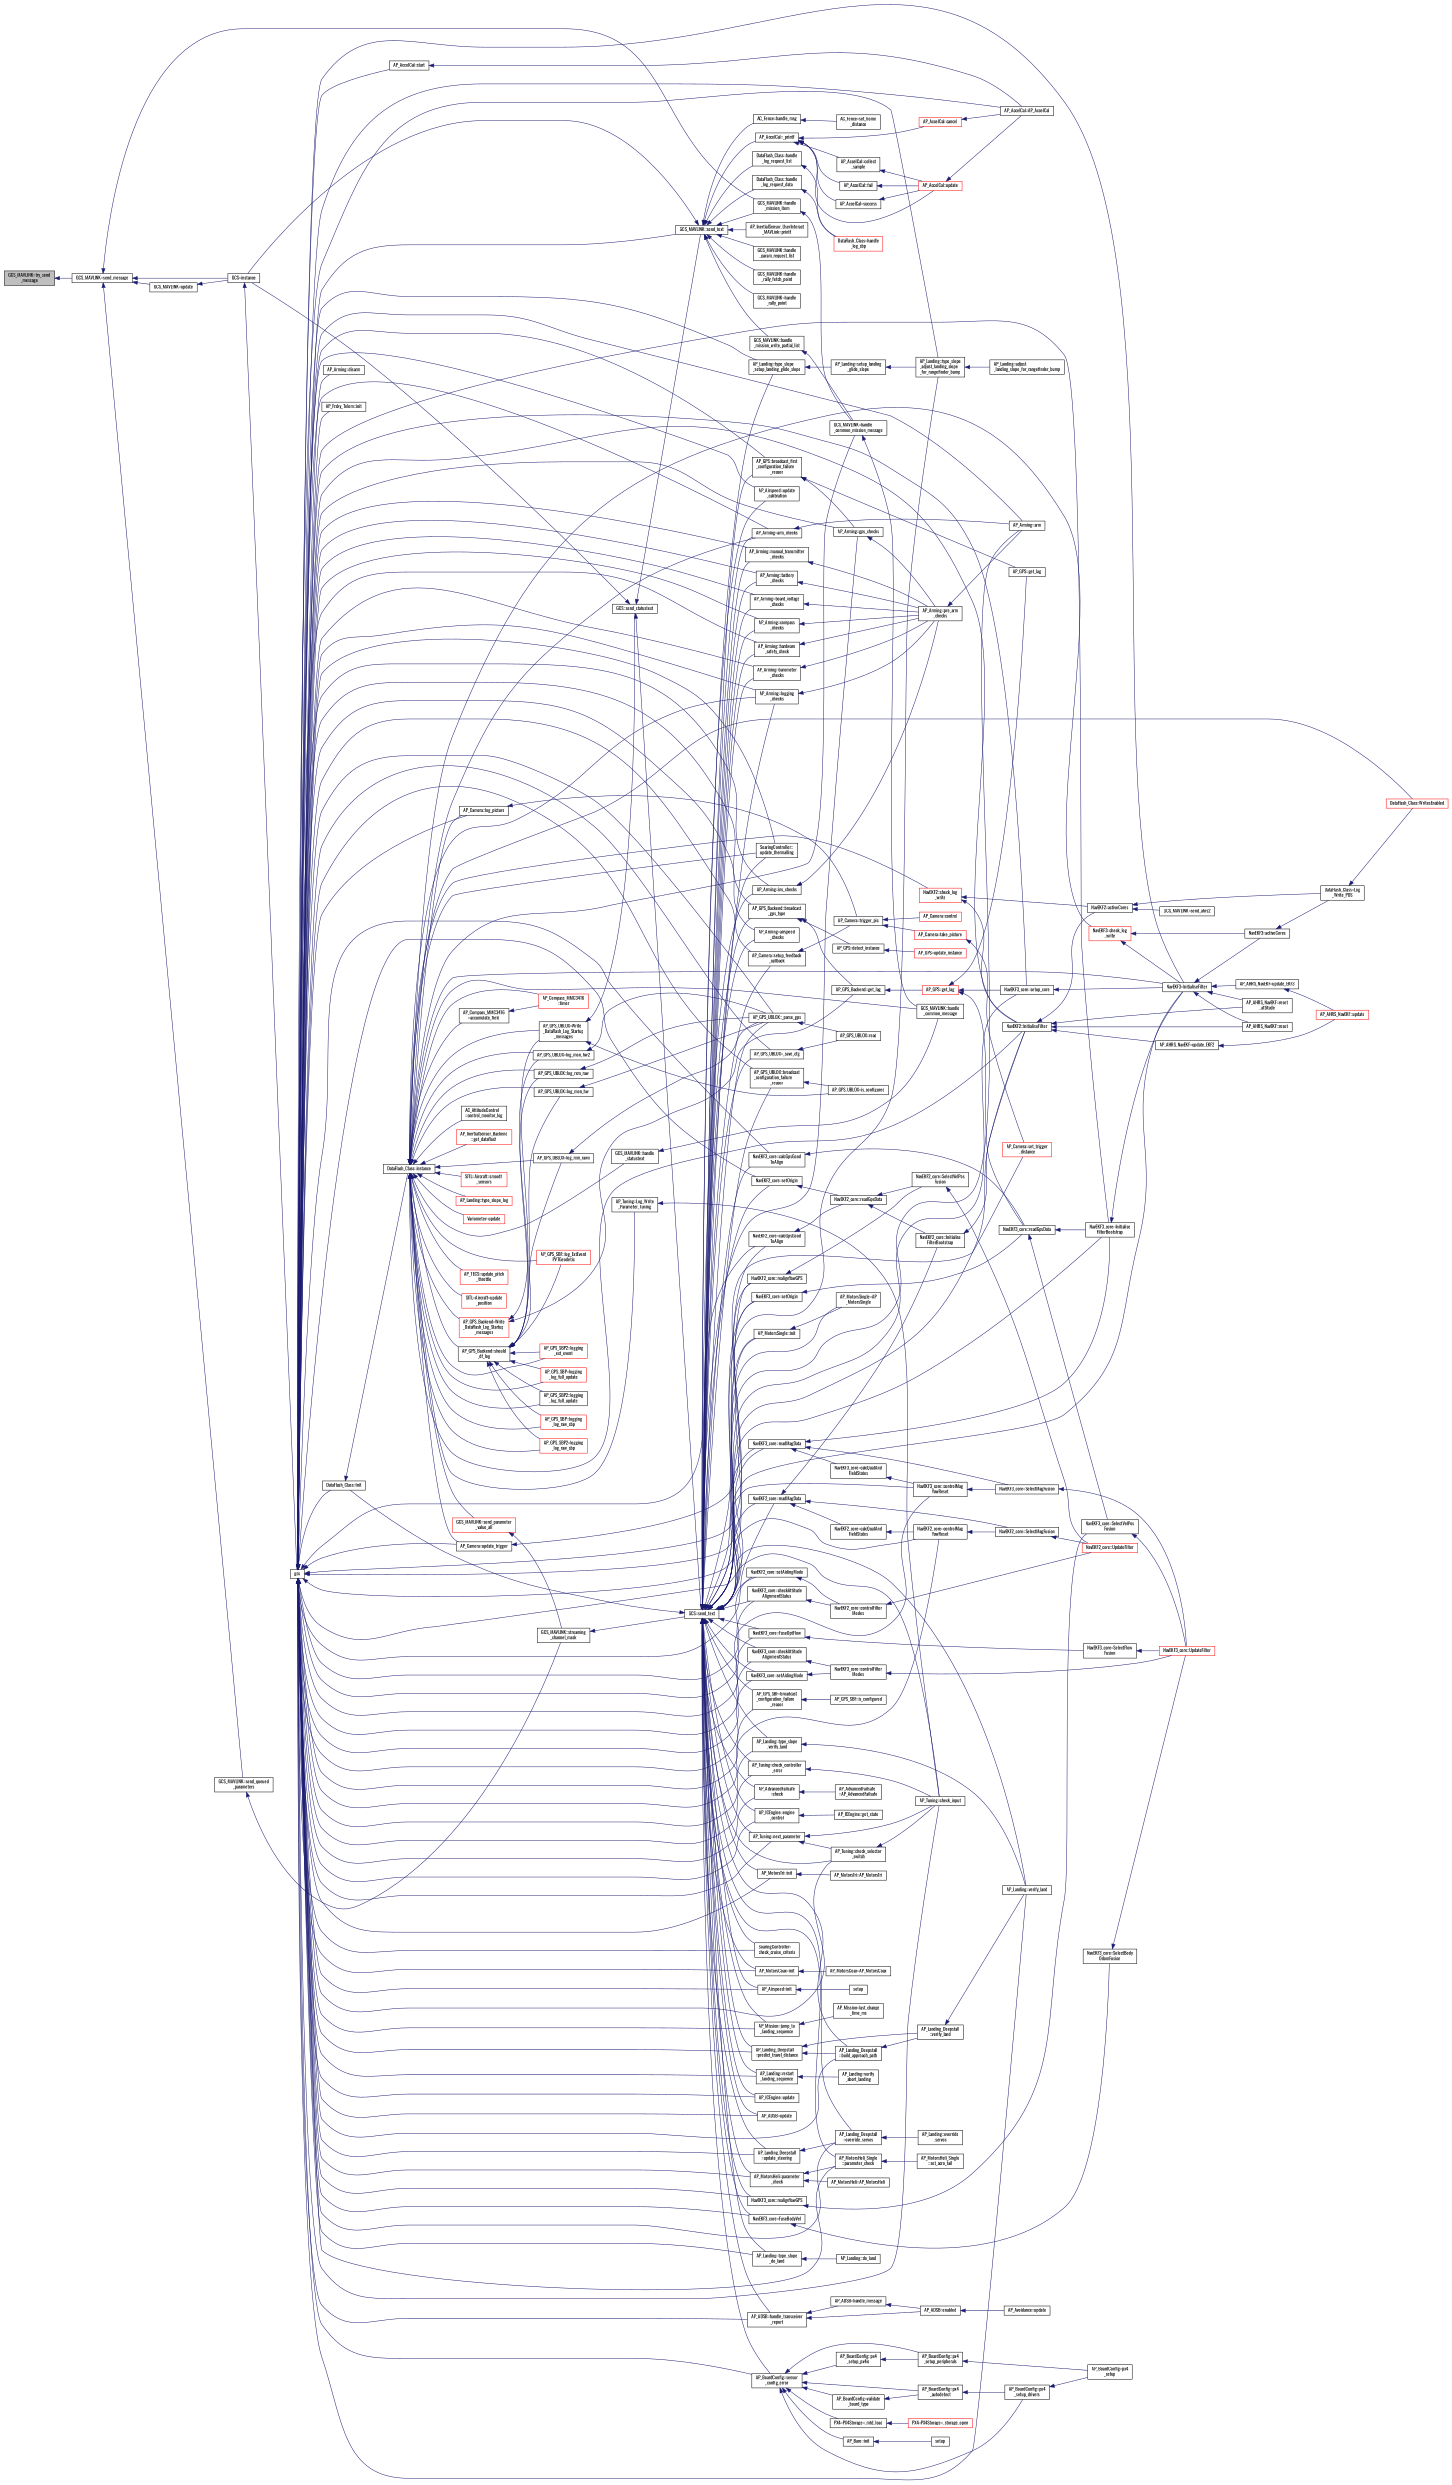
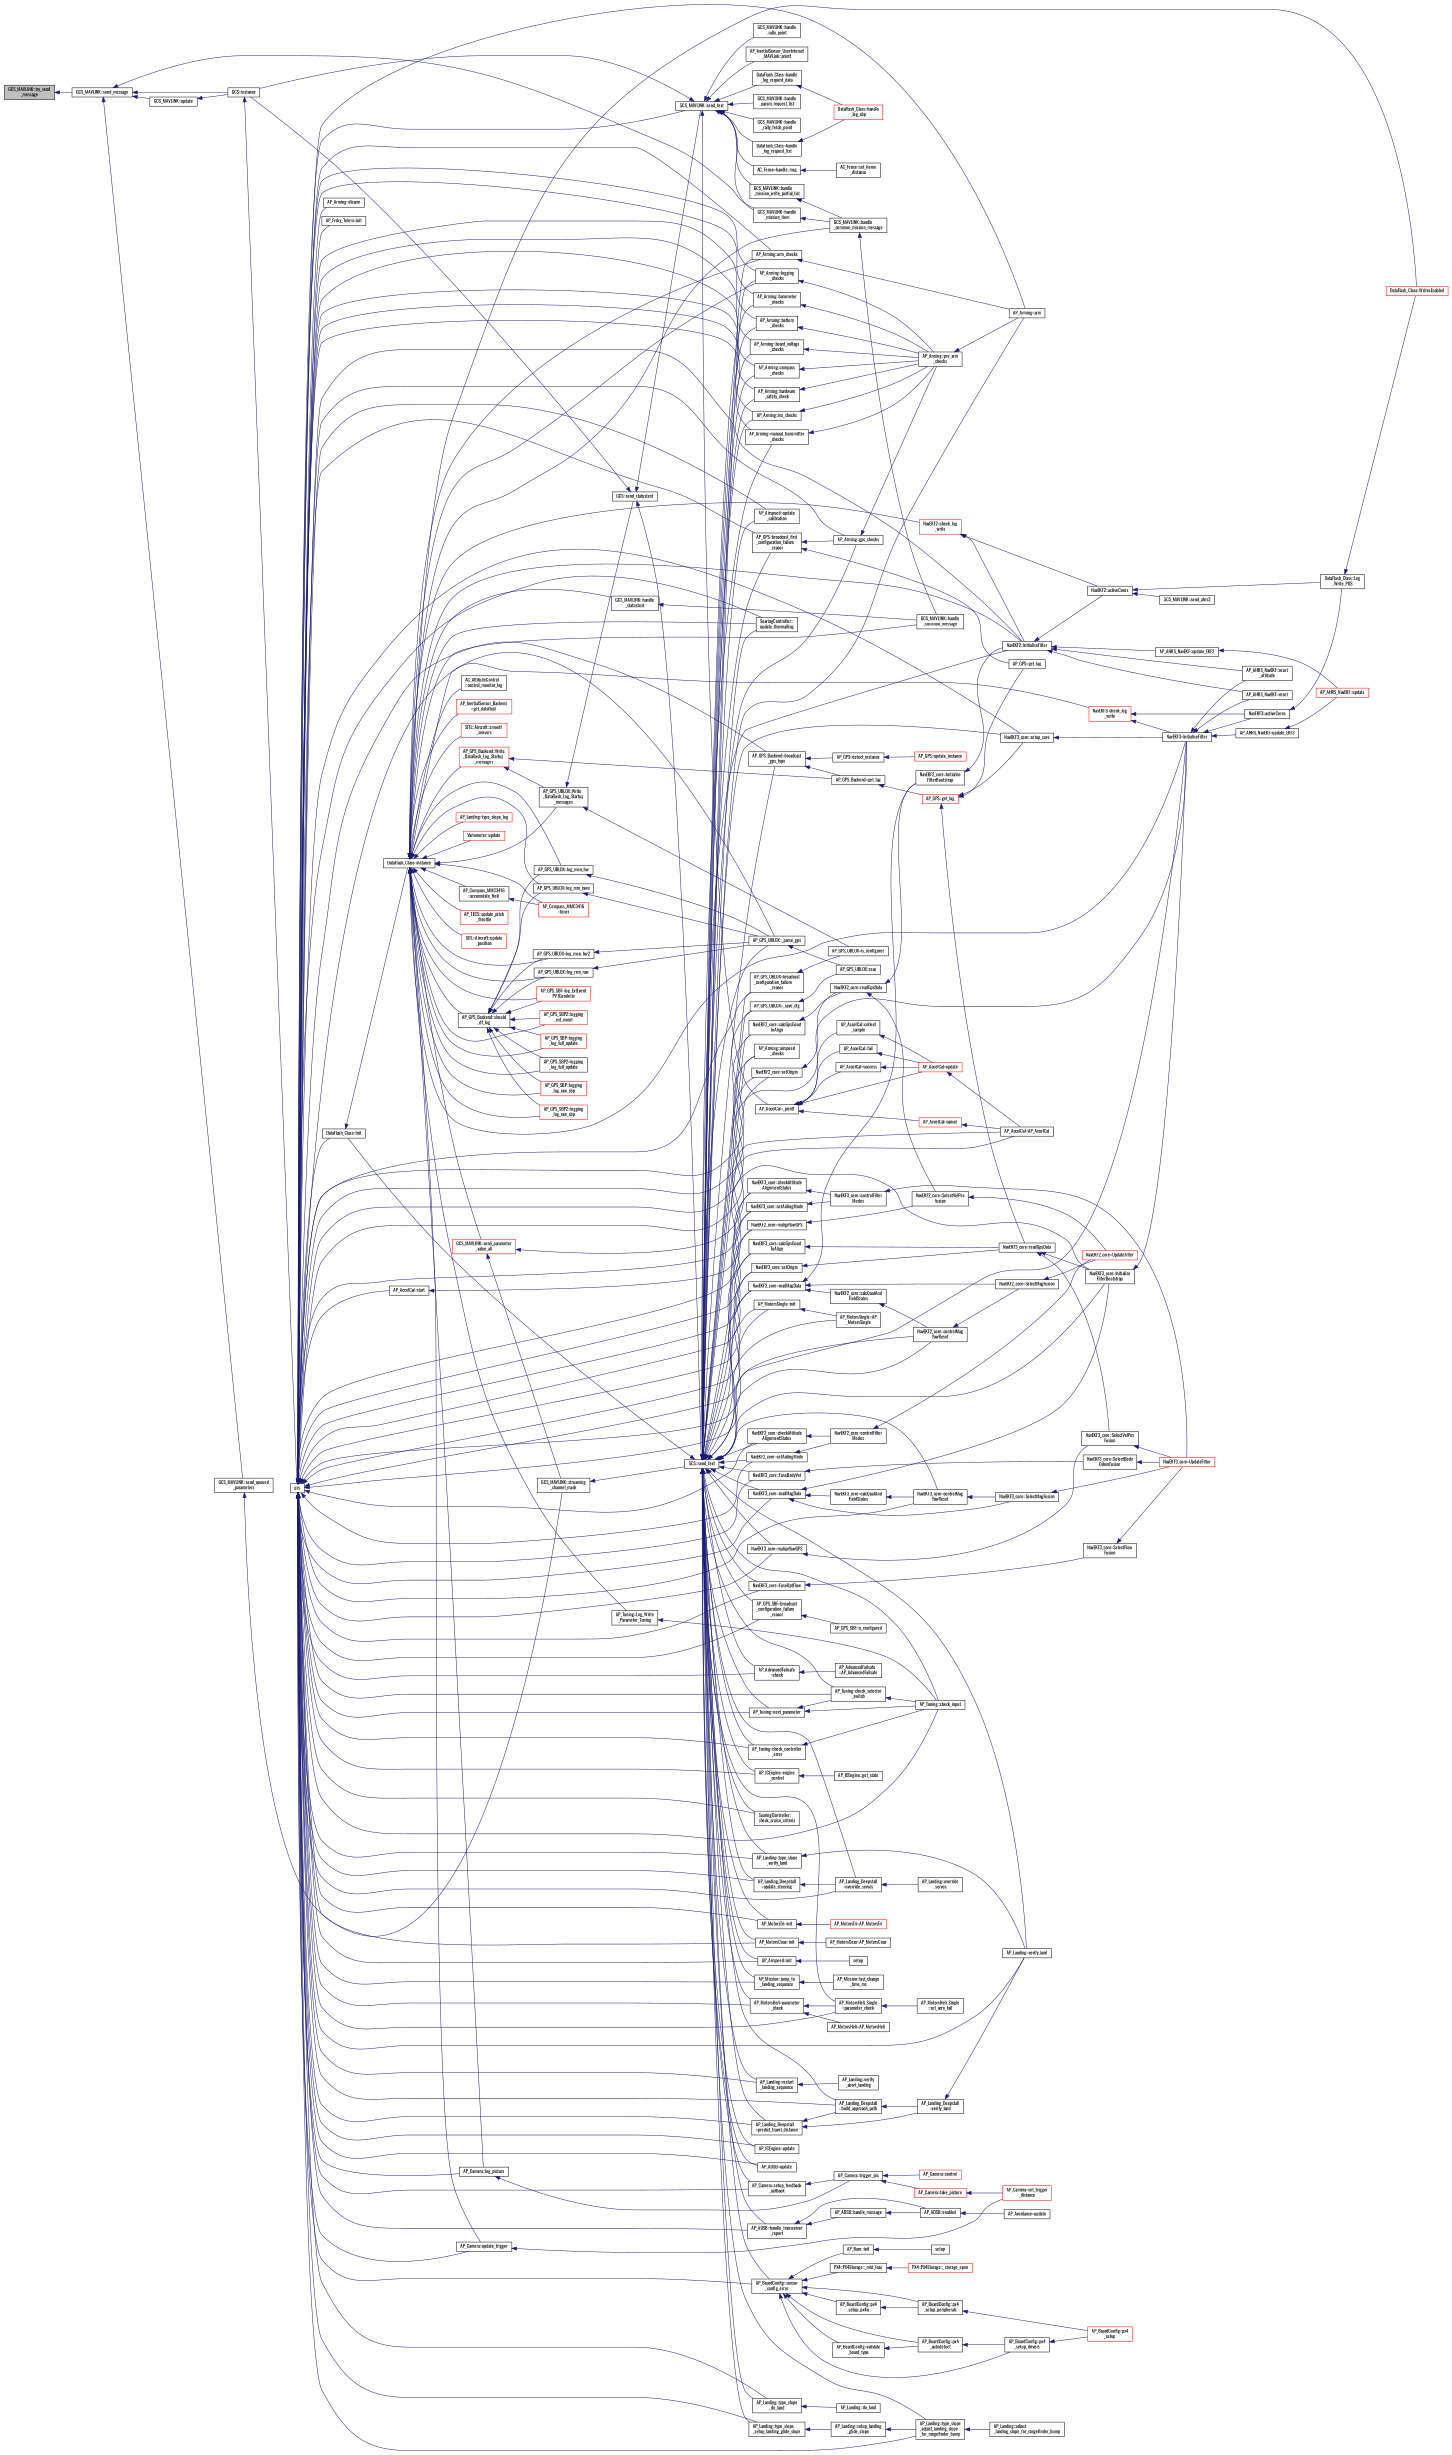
edge "NavEKF3::InitialiseFilter" -> "gcs": now "NavEKF3::InitialiseFilter" -> "GCS_MAVLINK::send_parameter _value_all"
node "AP_MotorsTri::AP_MotorsTri": color black -> red
node "AP_BoardConfig::px4 _setup": color black -> red
